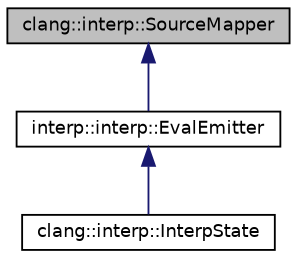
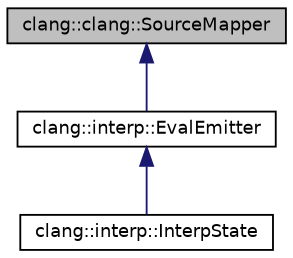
node "clang::interp::SourceMapper": label "clang::interp::SourceMapper" -> "clang::clang::SourceMapper"
node "interp::interp::EvalEmitter": label "interp::interp::EvalEmitter" -> "clang::interp::EvalEmitter"
